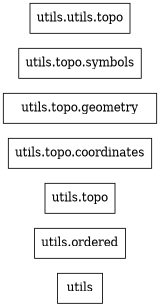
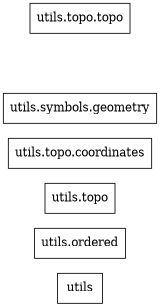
node "utils.utils.topo": label "utils.utils.topo" -> "utils.topo.topo"
node "utils.topo.symbols": removed
node "utils.topo.geometry": label "utils.topo.geometry" -> "utils.symbols.geometry"
